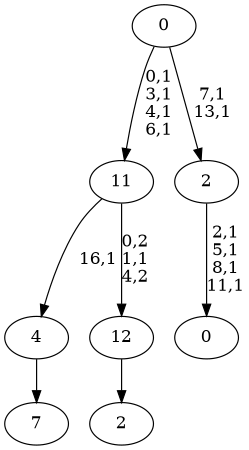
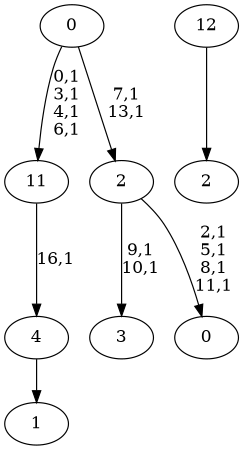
edge "11" -> "12": removed, label "0,2 1,1 4,2"
node "3": added
node "7": label "7" -> "1"
